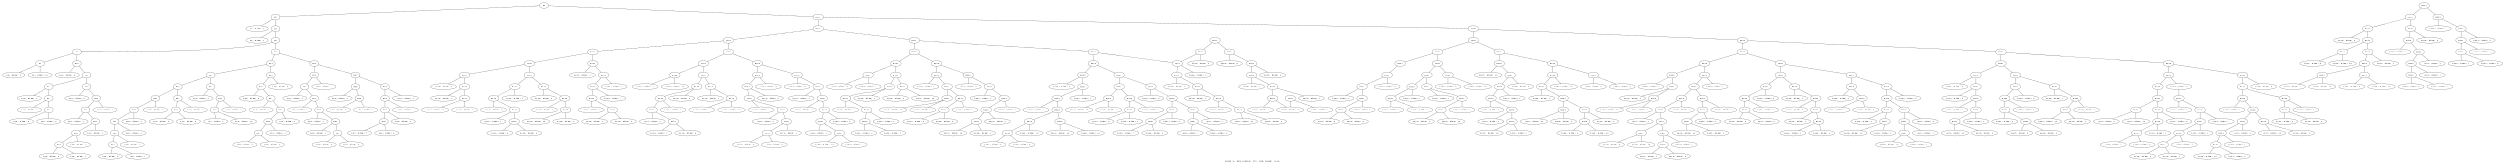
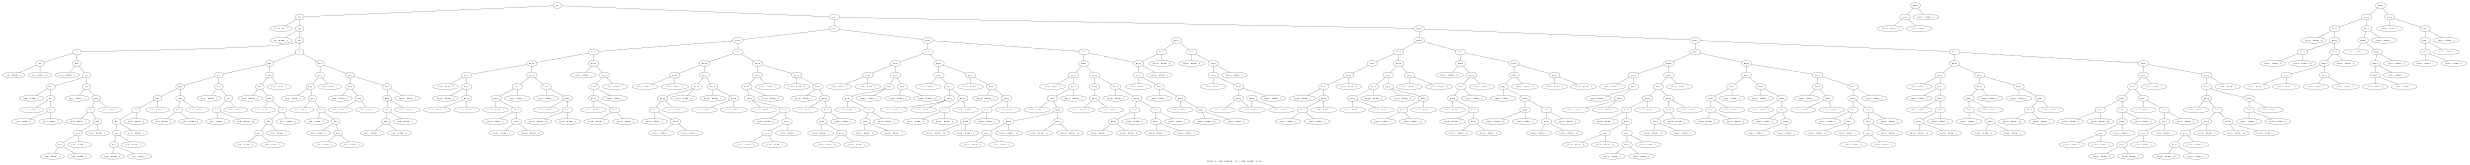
edge "N249" -- "N253": removed
edge "L523, Size: 4" -- "N512": now "N500" -- "N512"
